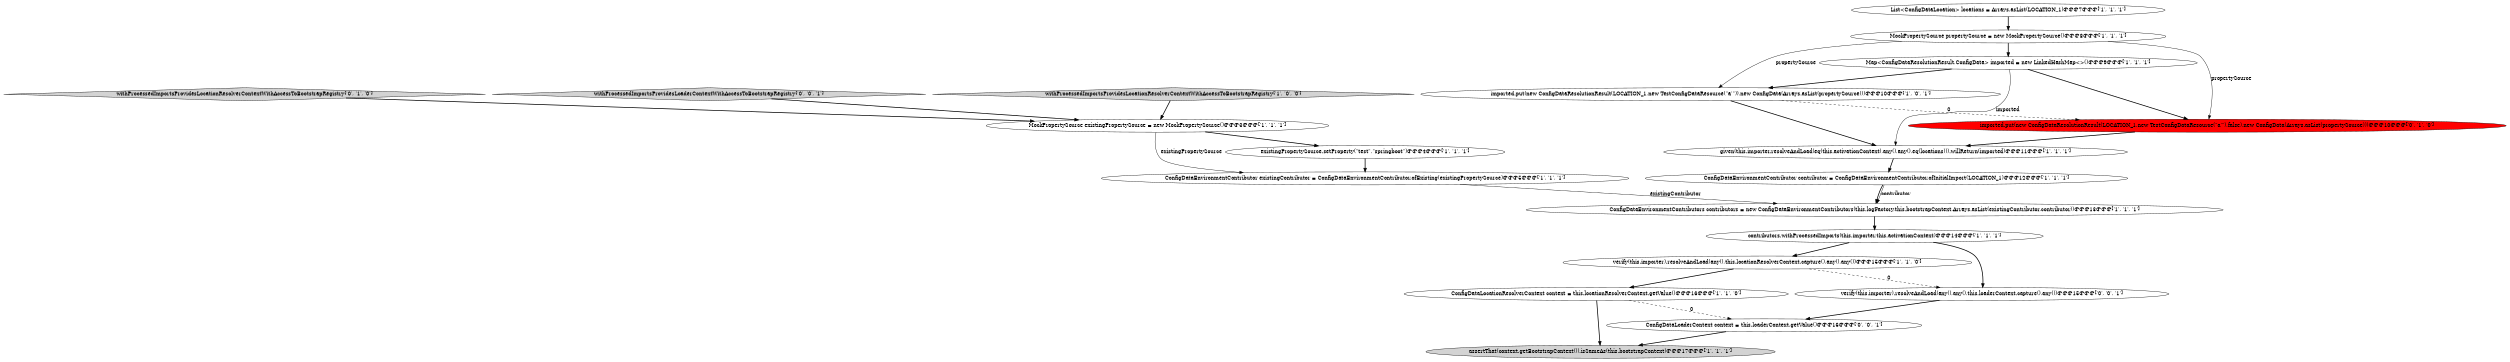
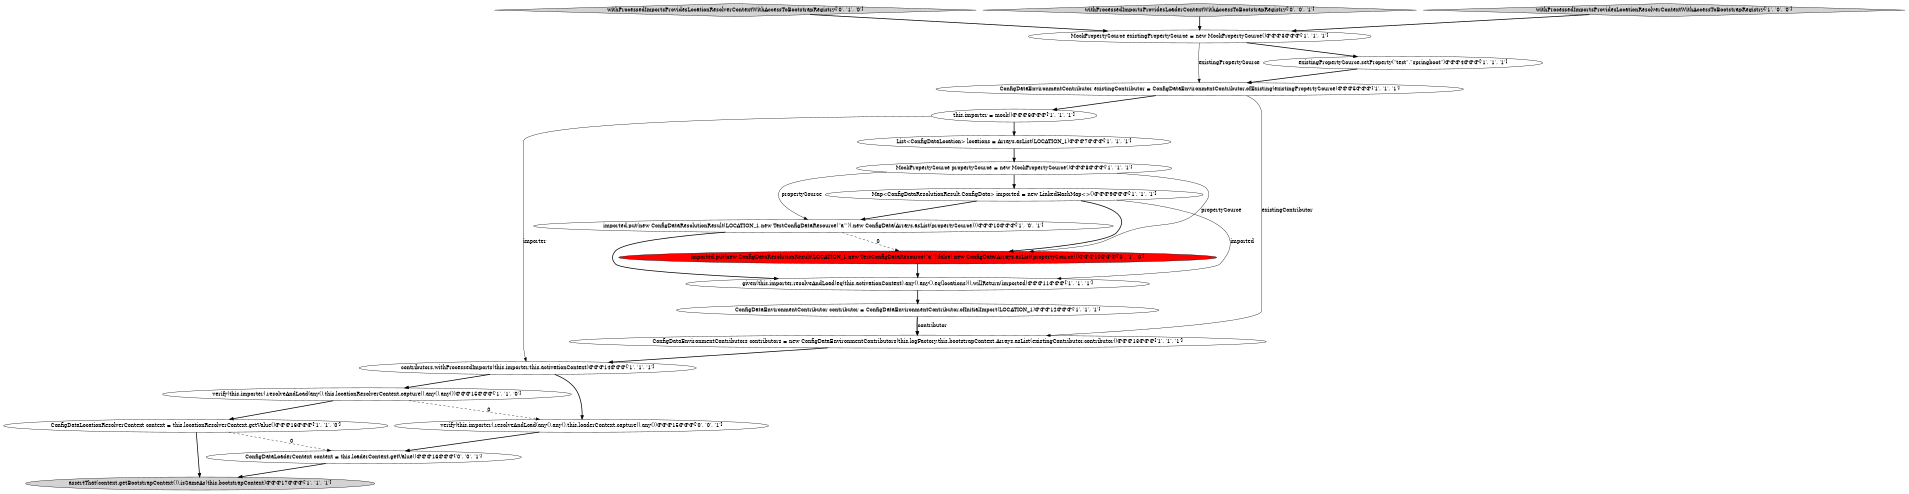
node "this.importer = mock()@@@6@@@['1', '1', '1']": added
